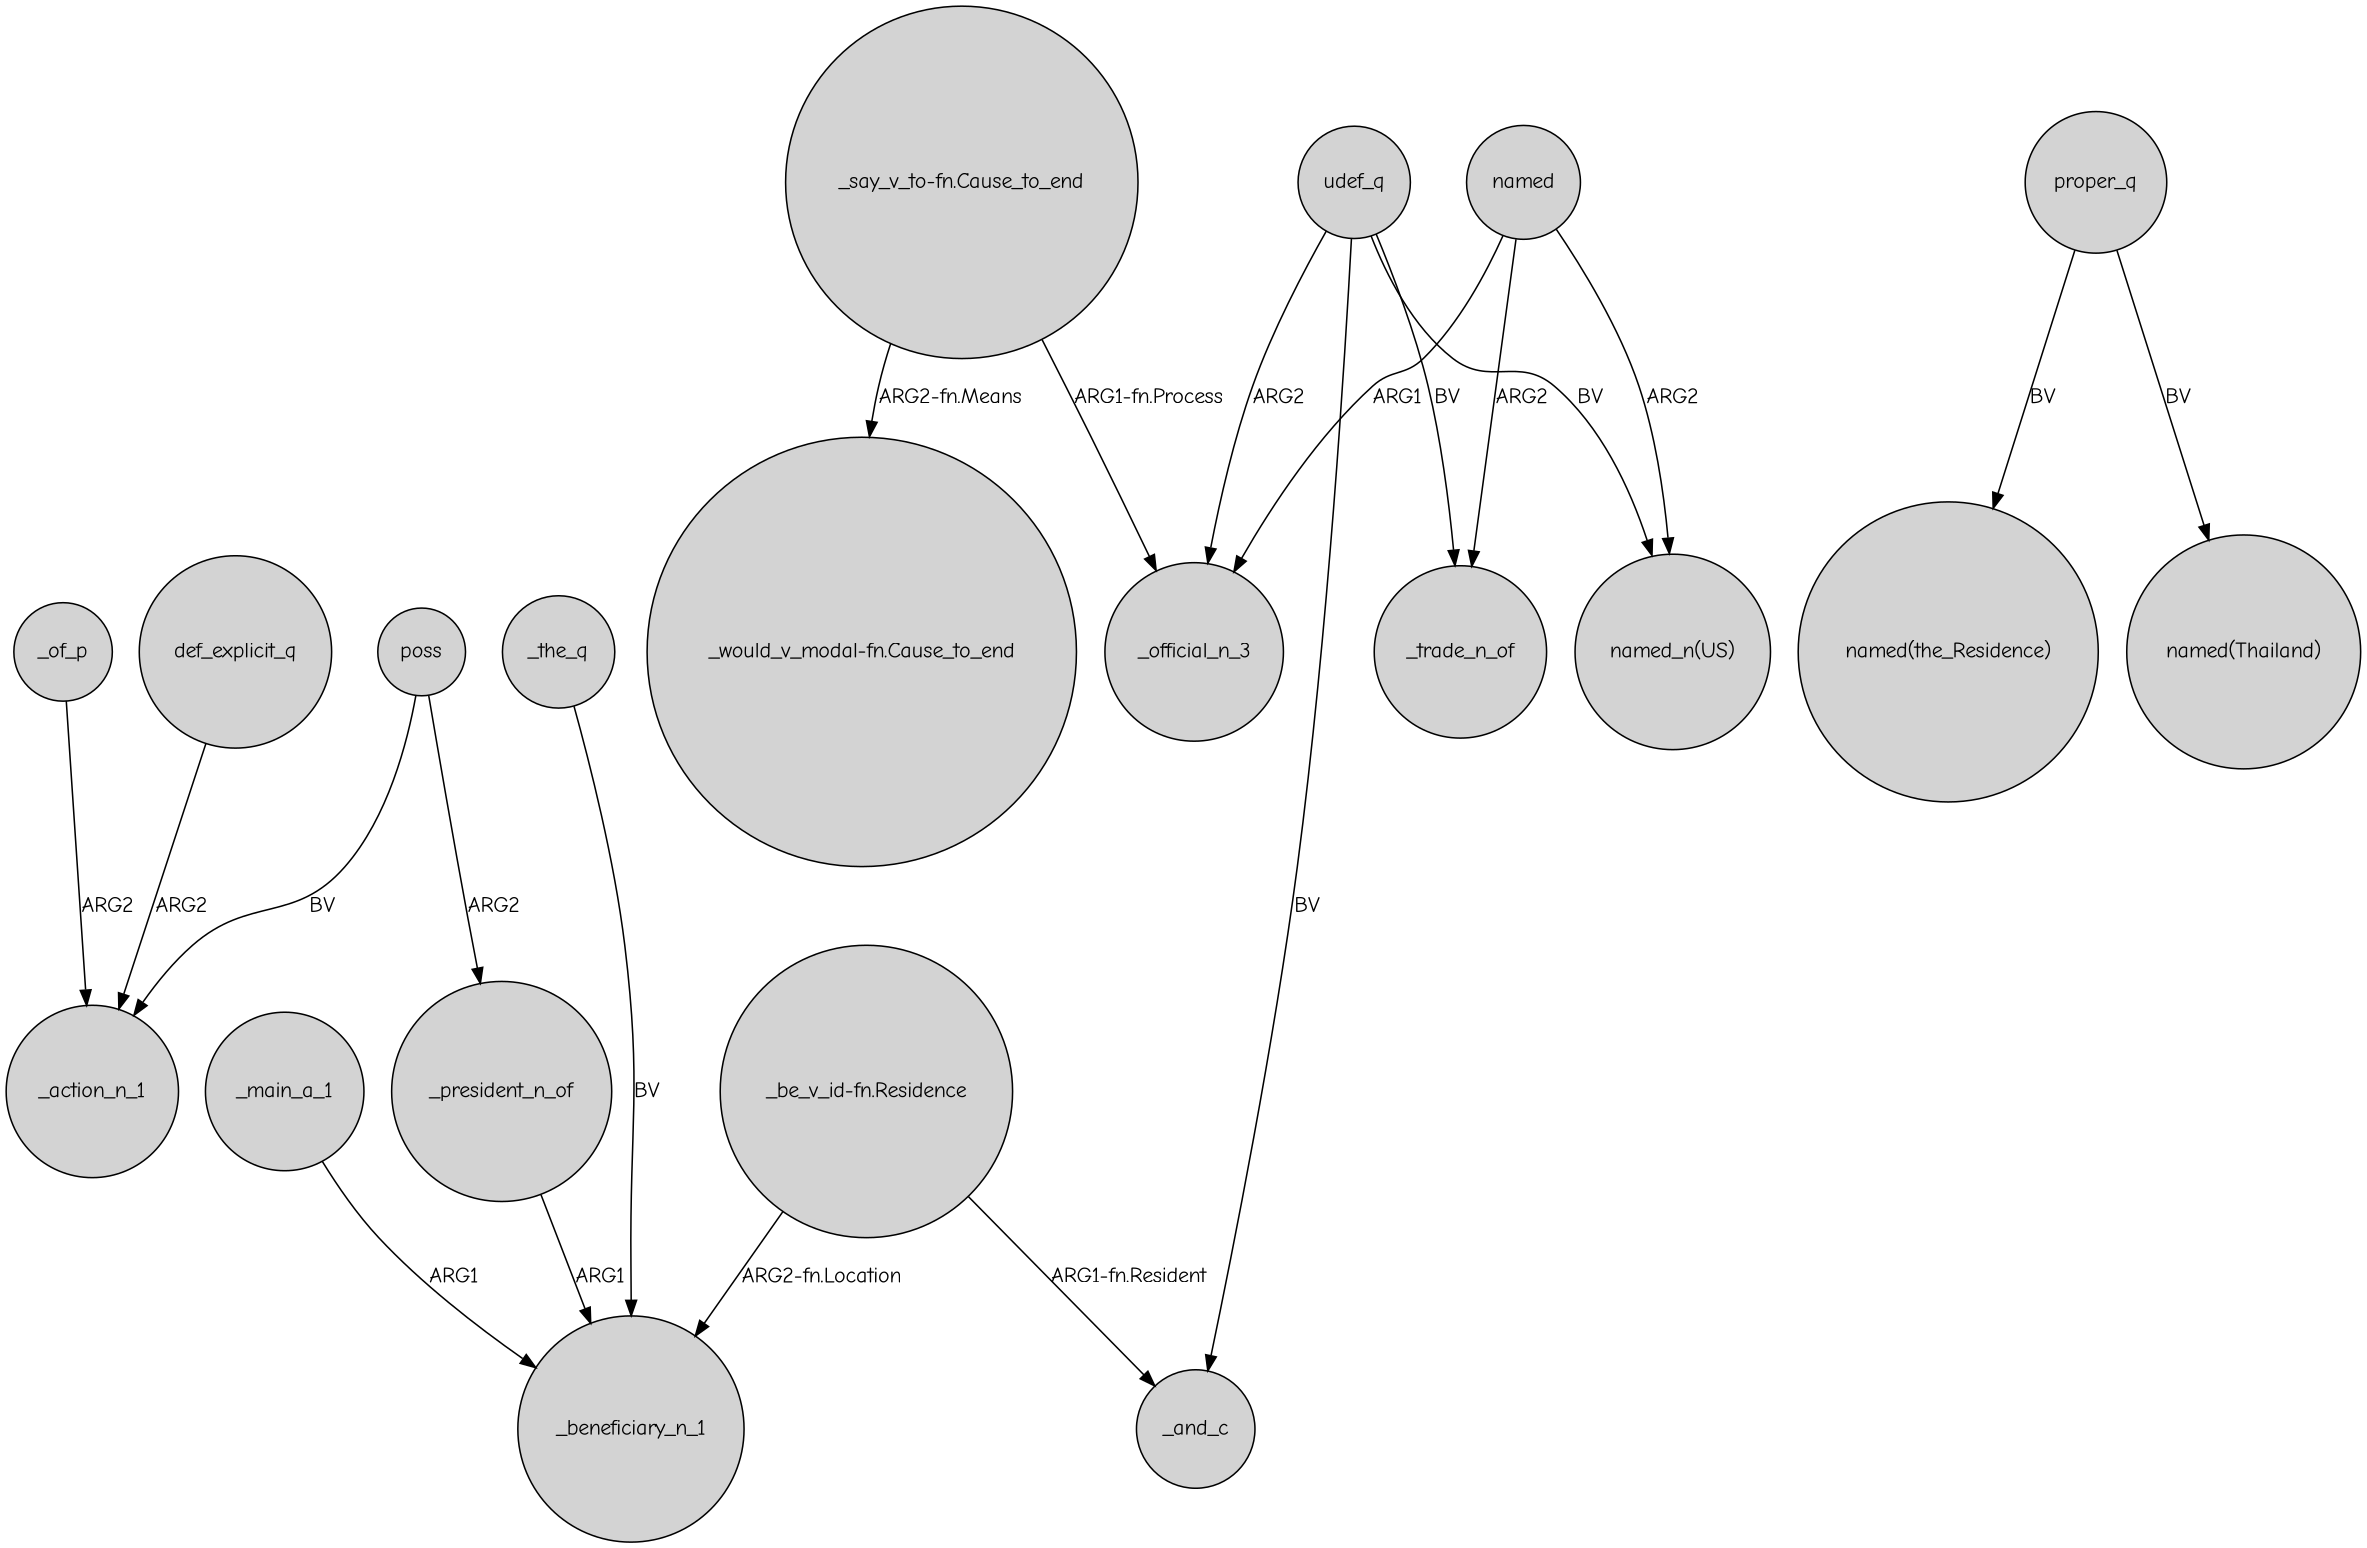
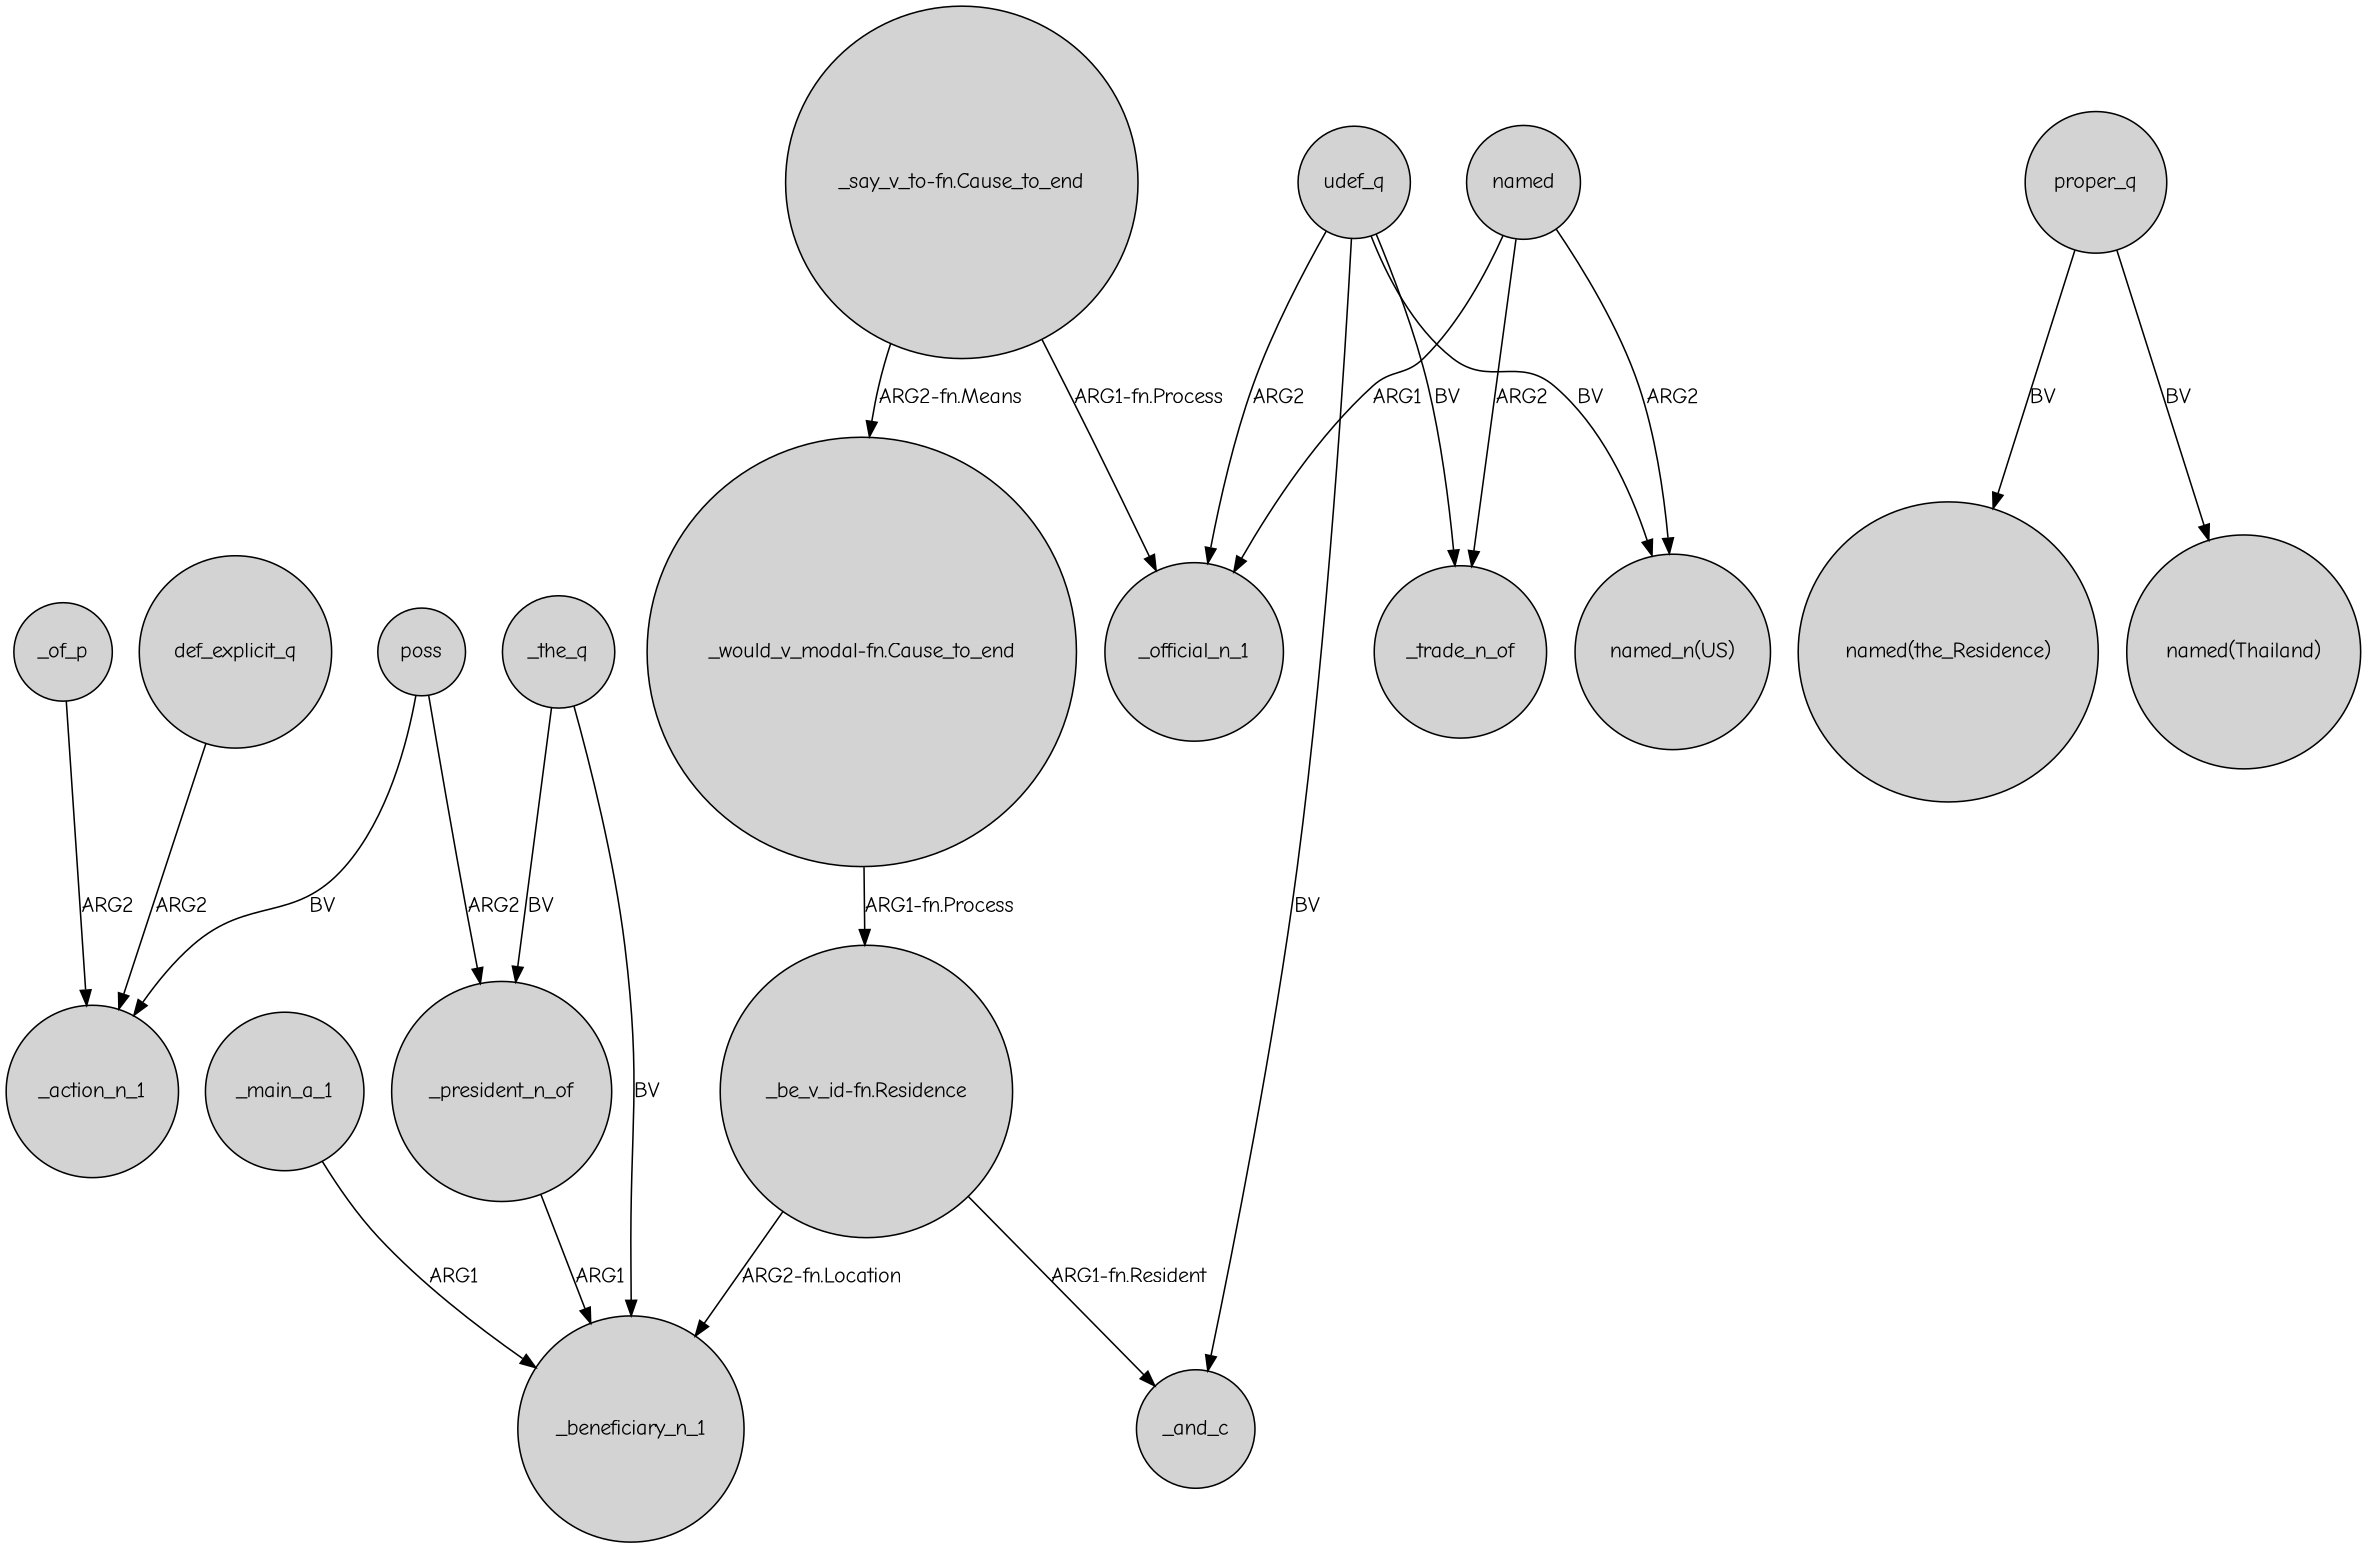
node "_official_n_3": label "_official_n_3" -> "_official_n_1"
edge "_the_q" -> "_president_n_of": added, label "BV"
edge "_would_v_modal-fn.Cause_to_end" -> "_be_v_id-fn.Residence": added, label "ARG1-fn.Process"
